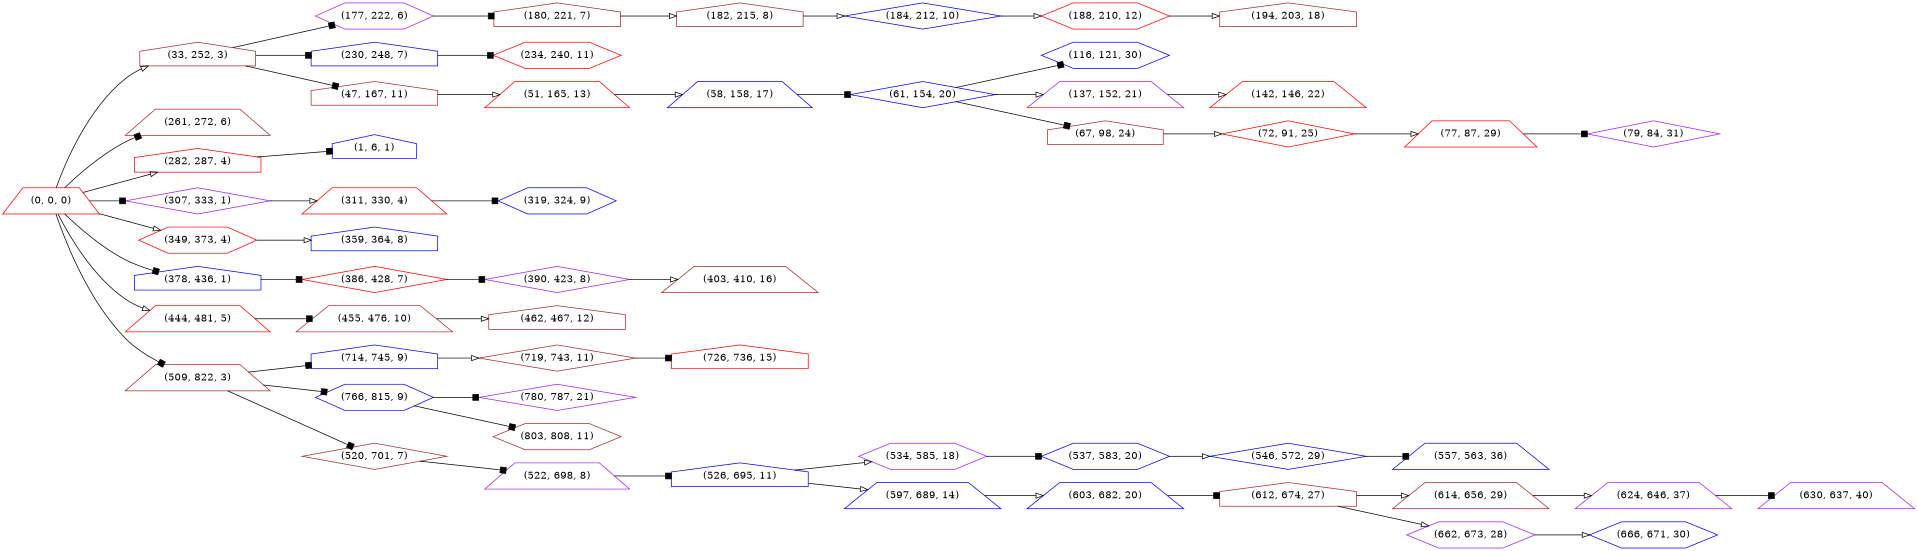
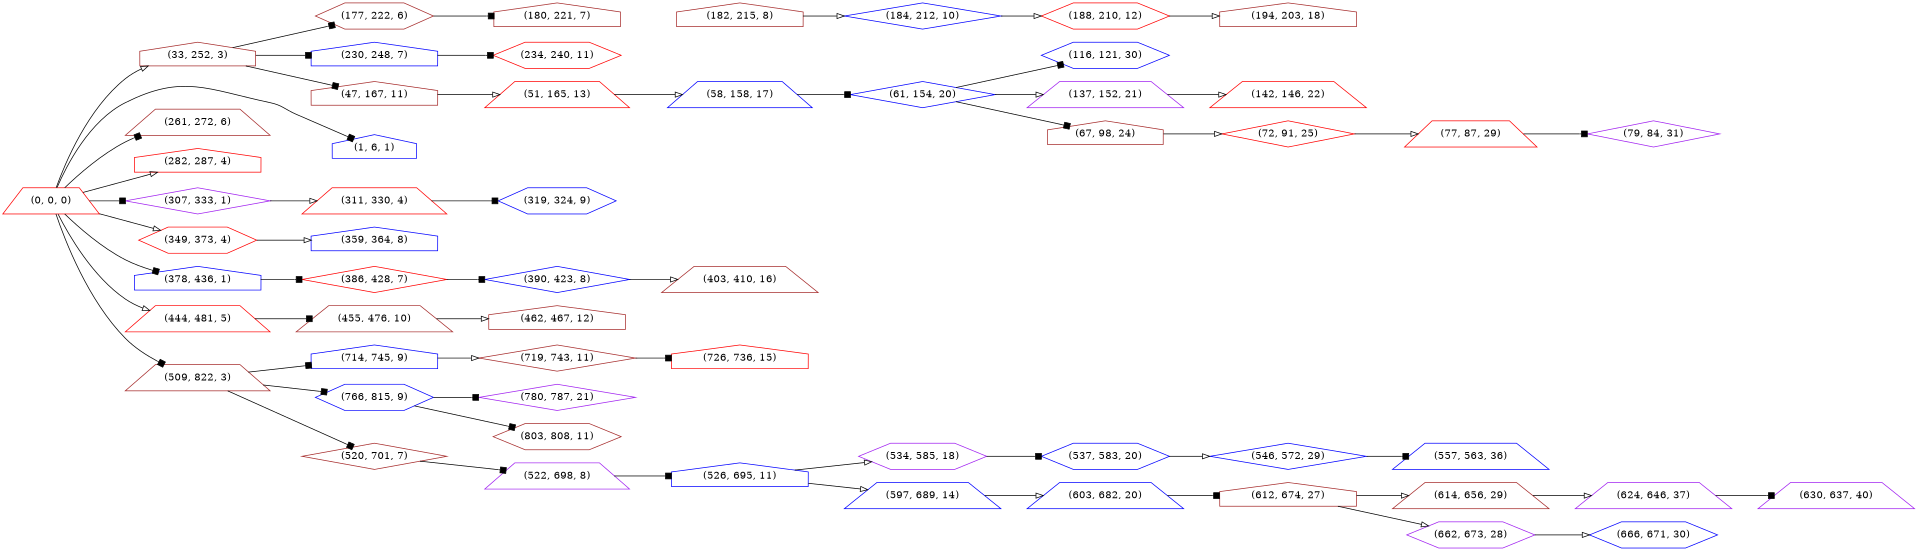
node "(177, 222, 6)": color purple -> brown
edge "(180, 221, 7)" -> "(182, 215, 8)": removed
edge "(282, 287, 4)" -> "(1, 6, 1)": now "(0, 0, 0)" -> "(1, 6, 1)"
node "(390, 423, 8)": color purple -> blue
